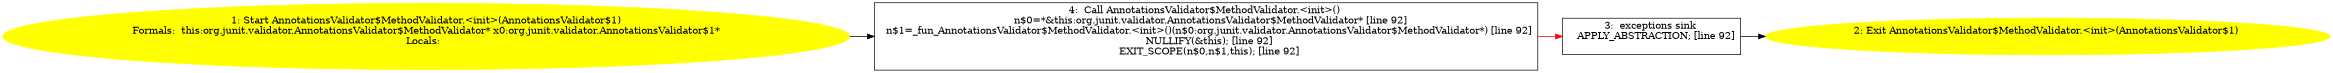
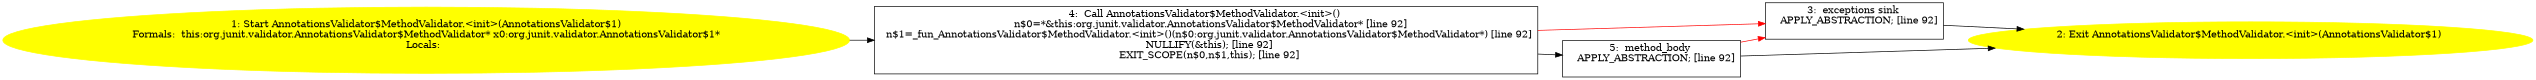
node "5:  method_body APPLY_ABSTRACTION; [line 92]": added
